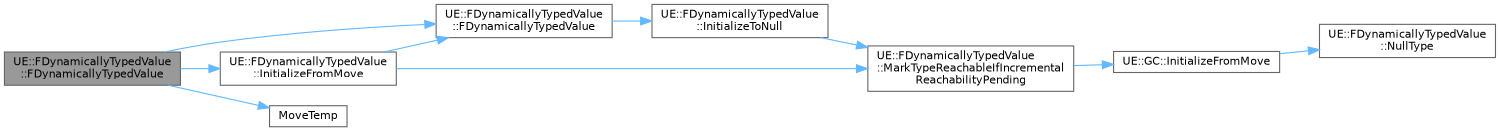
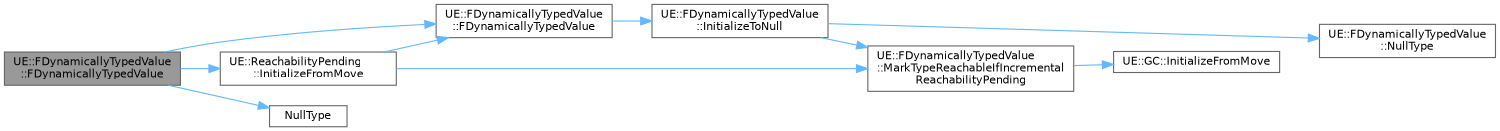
edge "UE::GC::InitializeFromMove" -> "UE::FDynamicallyTypedValue ::NullType": now "UE::FDynamicallyTypedValue ::InitializeToNull" -> "UE::FDynamicallyTypedValue ::NullType"
node "UE::FDynamicallyTypedValue ::InitializeFromMove": label "UE::FDynamicallyTypedValue ::InitializeFromMove" -> "UE::ReachabilityPending ::InitializeFromMove"
node "MoveTemp": label "MoveTemp" -> "NullType"
